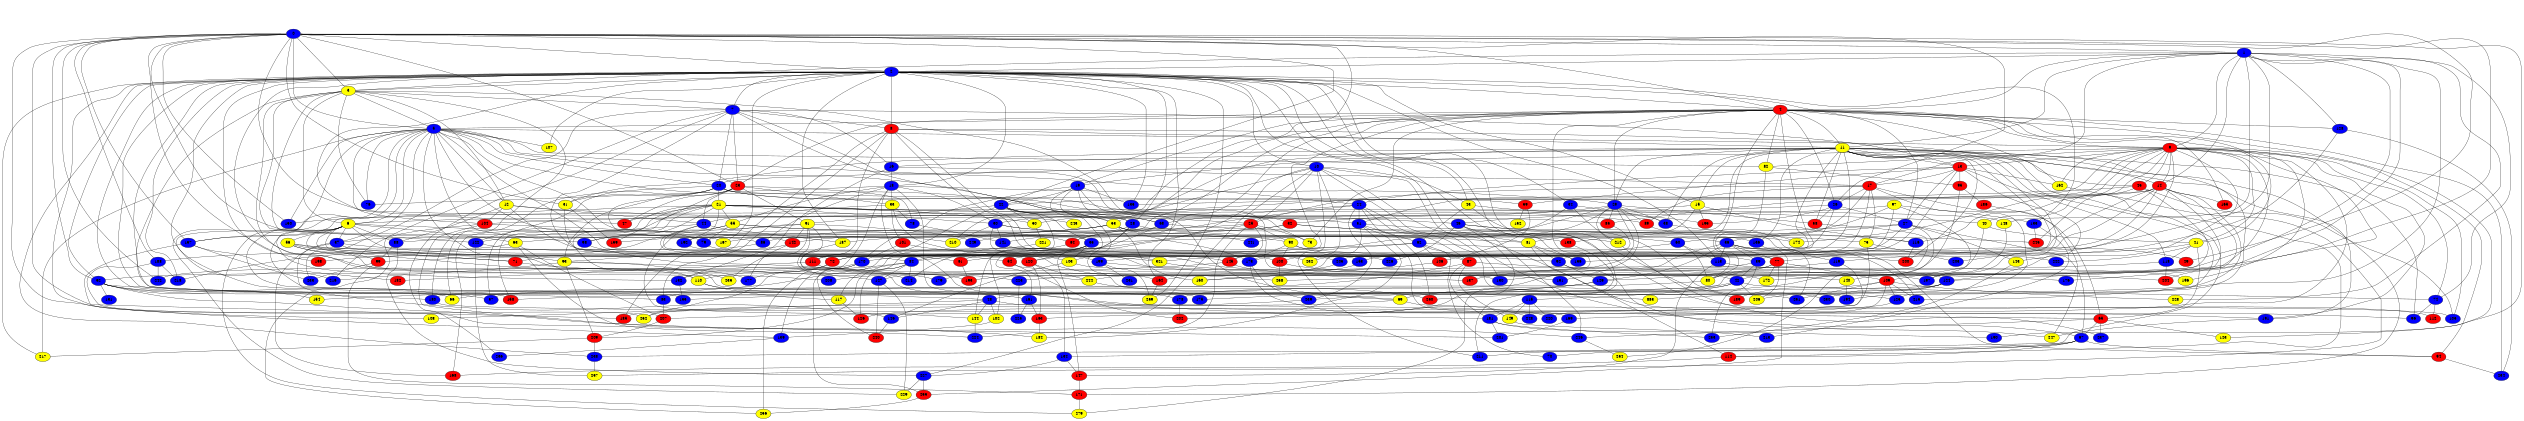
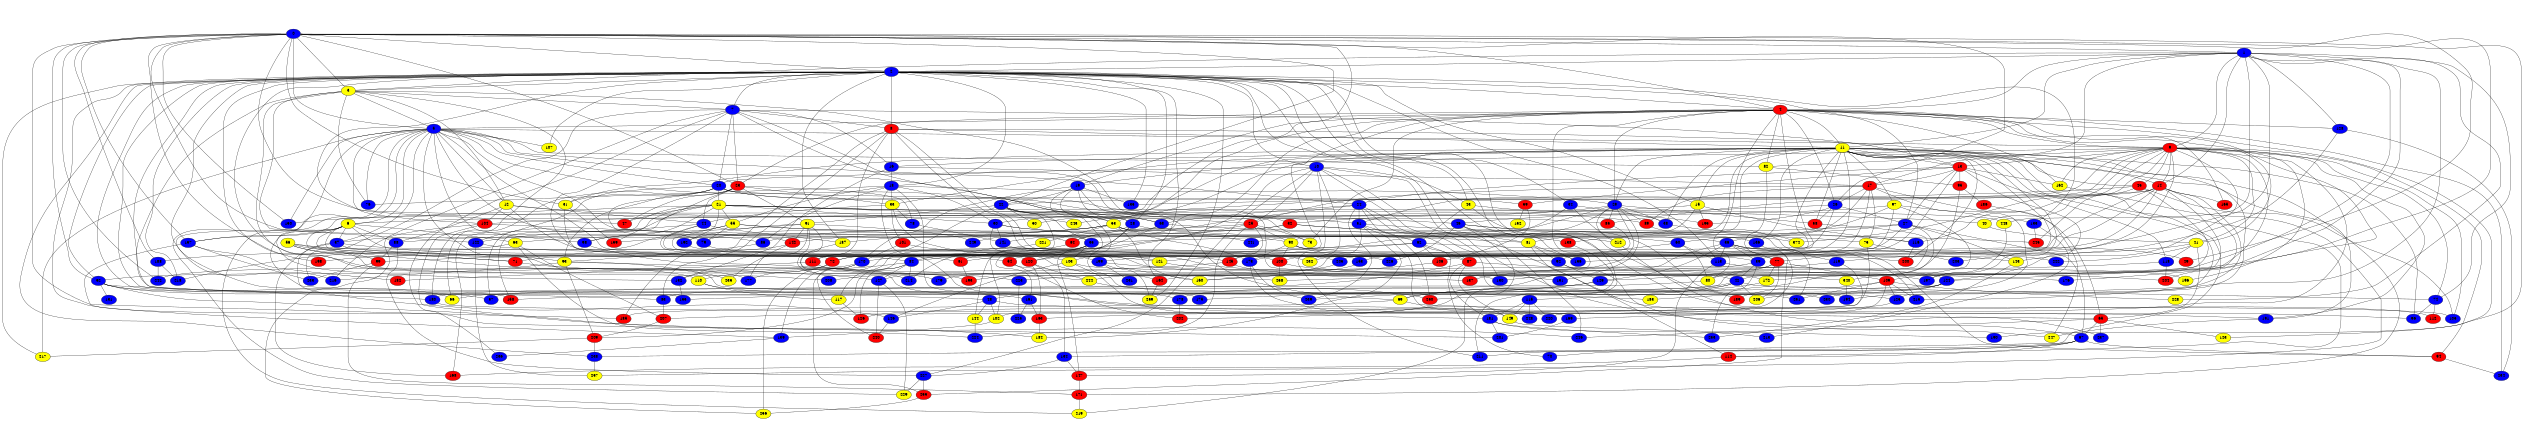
edge "11" -- "243": added
edge "11" -- "33": added
edge "3" -- "6": removed
edge "11" -- "97": added
edge "21" -- "50": removed
node "148": label "148" -> "448"
edge "82" -- "80": now "82" -- "102"
edge "50" -- "221": now "53" -- "221"
edge "6" -- "56": removed
edge "11" -- "90": added
node "167": removed
node "210": removed
node "174": label "174" -> "374"
edge "90" -- "143": added
node "321": label "321" -> "121"
edge "21" -- "110": removed
node "140": label "140" -> "340"
edge "6" -- "69": now "172" -- "69"
node "154": removed
node "883": label "883" -> "183"
edge "55" -- "144": now "55" -- "160"
edge "103" -- "149": added
node "108": removed
node "252": removed
node "254": removed
node "279": label "279" -> "219"
